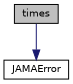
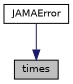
edge "times" -> "JAMAError": reversed
